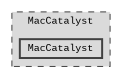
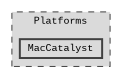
cluster "MacCatalyst": label "MacCatalyst" -> "Platforms"
